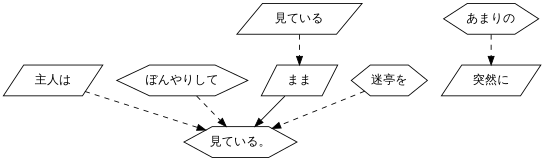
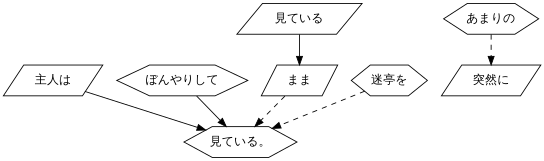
edge "見ている" -> "まま": style dashed -> solid
edge "ぼんやりして" -> "見ている。": style dashed -> solid
edge "まま" -> "見ている。": style solid -> dashed
edge "主人は" -> "見ている。": style dashed -> solid
